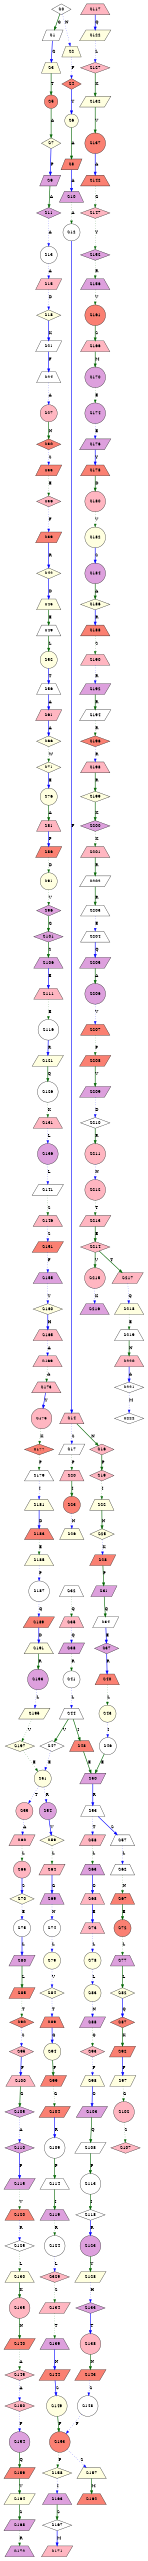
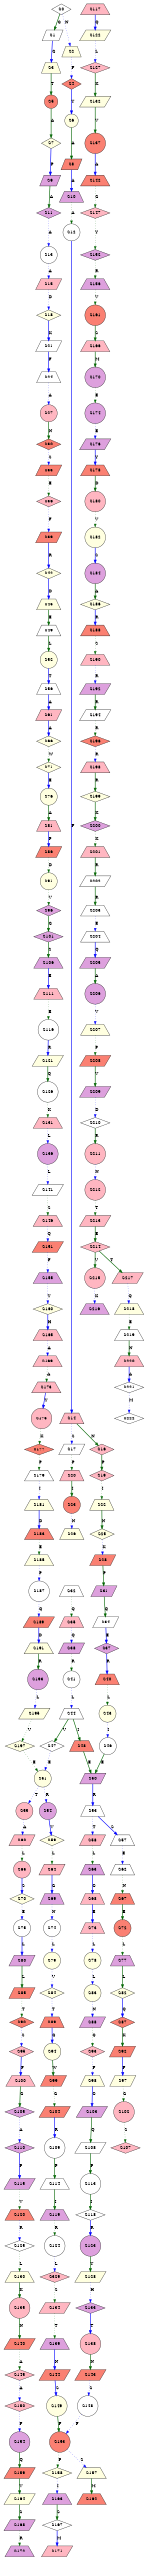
node "S207": fillcolor salmon -> lightyellow
edge "S146" -> "S151": label "S" -> "Q"
edge "S57" -> "S62": label "L" -> "E"
edge "S94" -> "S99": label "F" -> "W"
